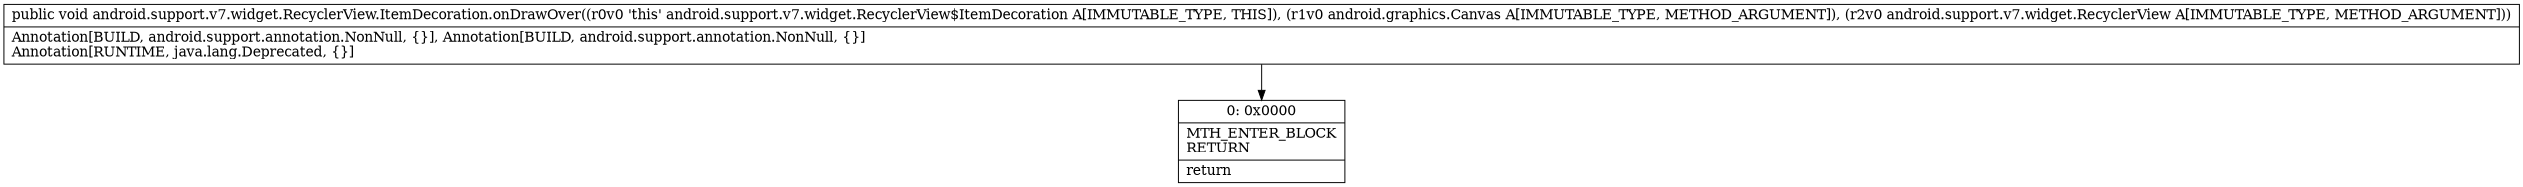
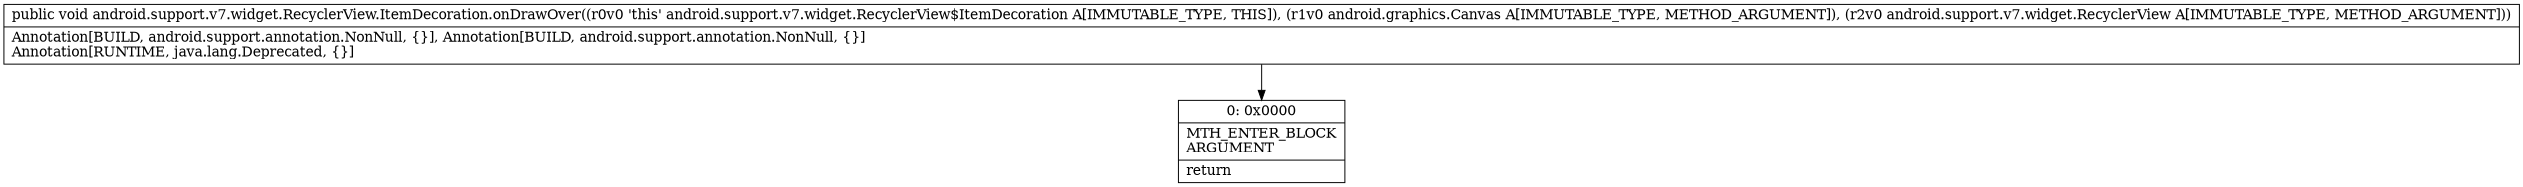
node "0: 0x0000": text "RETURN" -> "ARGUMENT"
